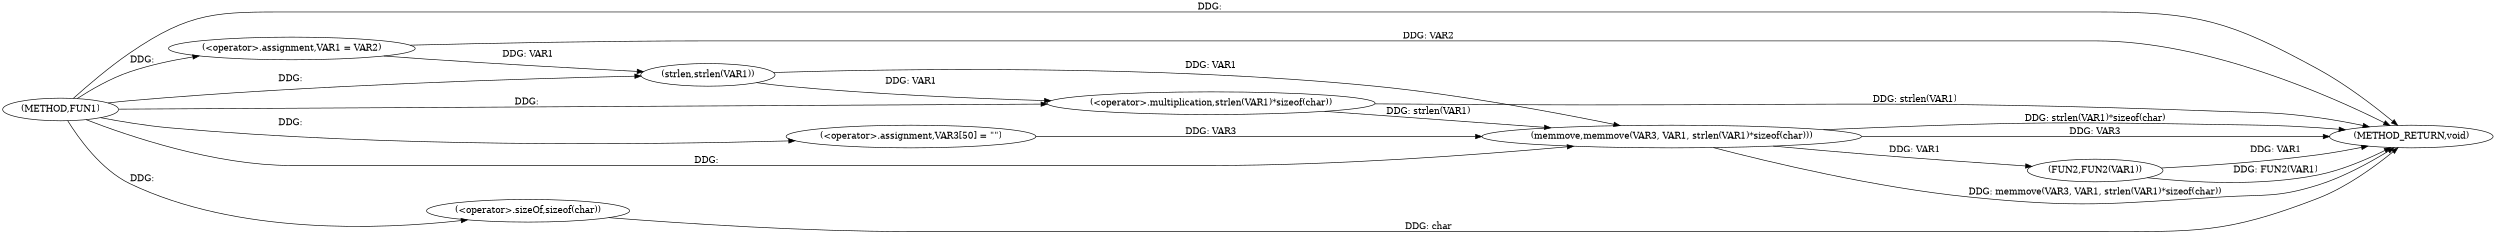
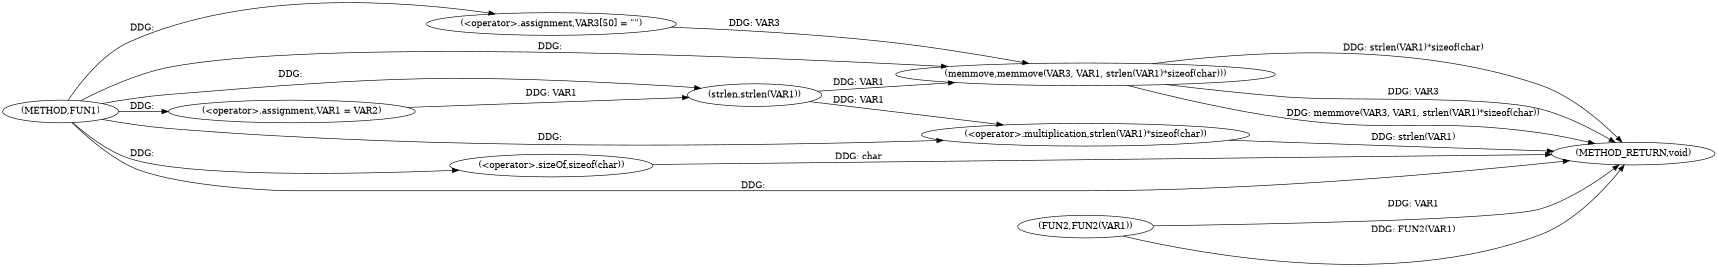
edge "(<operator>.assignment,VAR1 = VAR2)" -> "(METHOD_RETURN,void)": removed, label "DDG: VAR2"
edge "(<operator>.multiplication,strlen(VAR1)*sizeof(char))" -> "(memmove,memmove(VAR3, VAR1, strlen(VAR1)*sizeof(char)))": removed, label "DDG: strlen(VAR1)"
edge "(memmove,memmove(VAR3, VAR1, strlen(VAR1)*sizeof(char)))" -> "(FUN2,FUN2(VAR1))": removed, label "DDG: VAR1"
